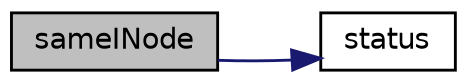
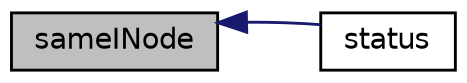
edge "sameINode" -> "status": reversed
